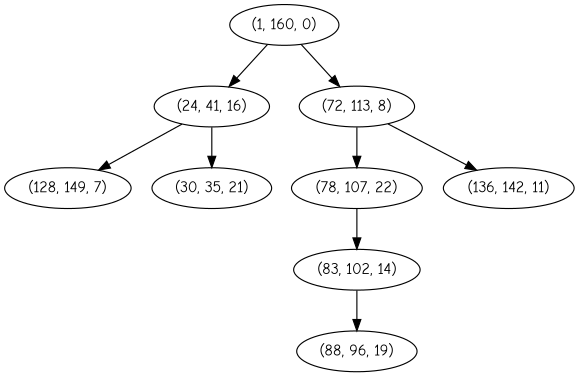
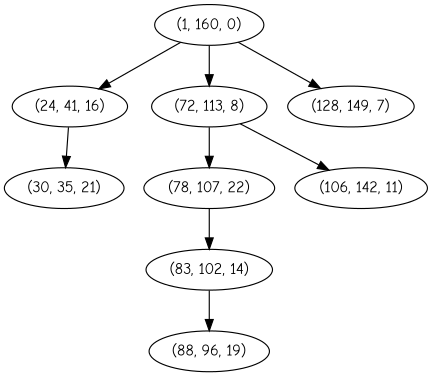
edge "(24, 41, 16)" -> "(128, 149, 7)": now "(1, 160, 0)" -> "(128, 149, 7)"
node "(136, 142, 11)": label "(136, 142, 11)" -> "(106, 142, 11)"
